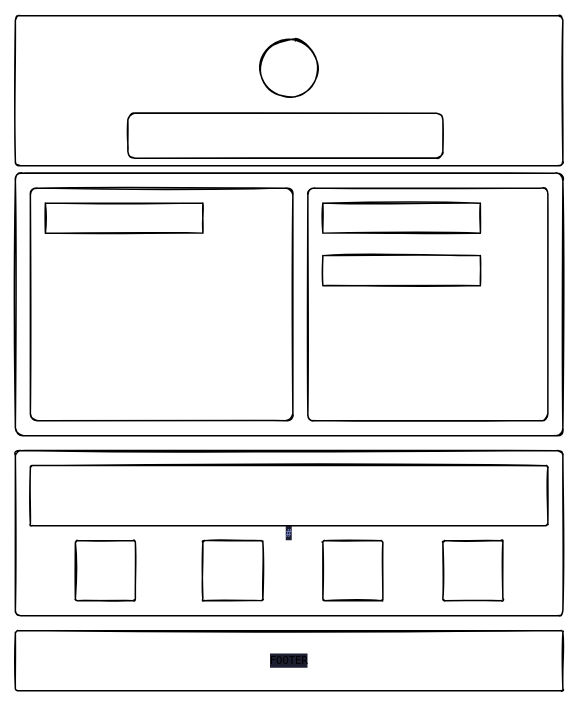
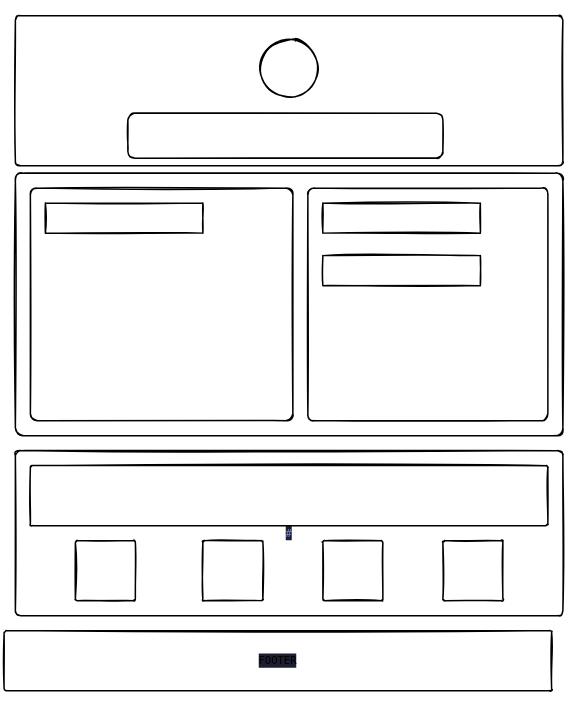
node "FOOTER": moved (289, 660) -> (278, 660)
